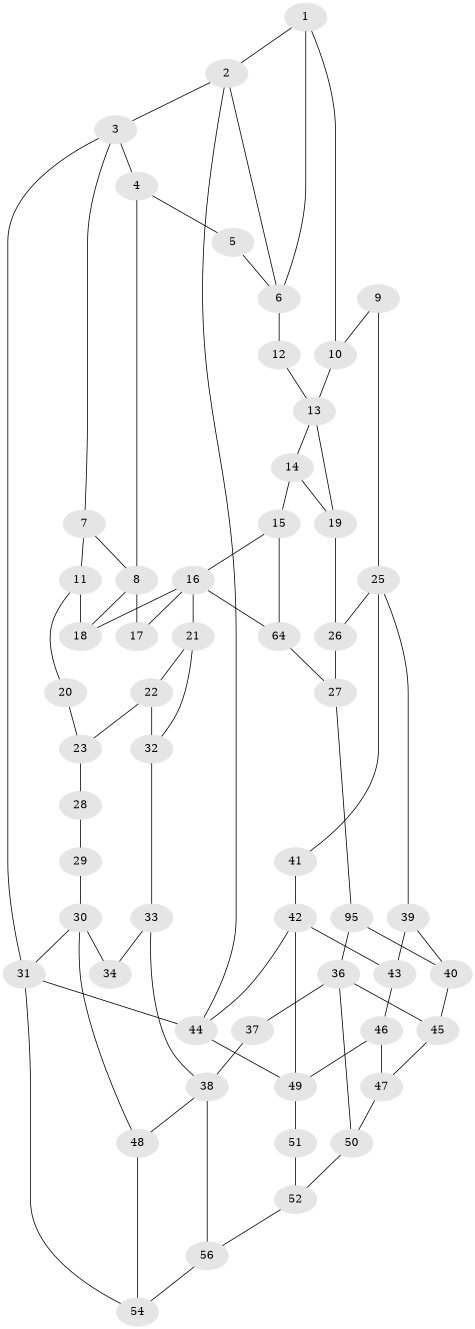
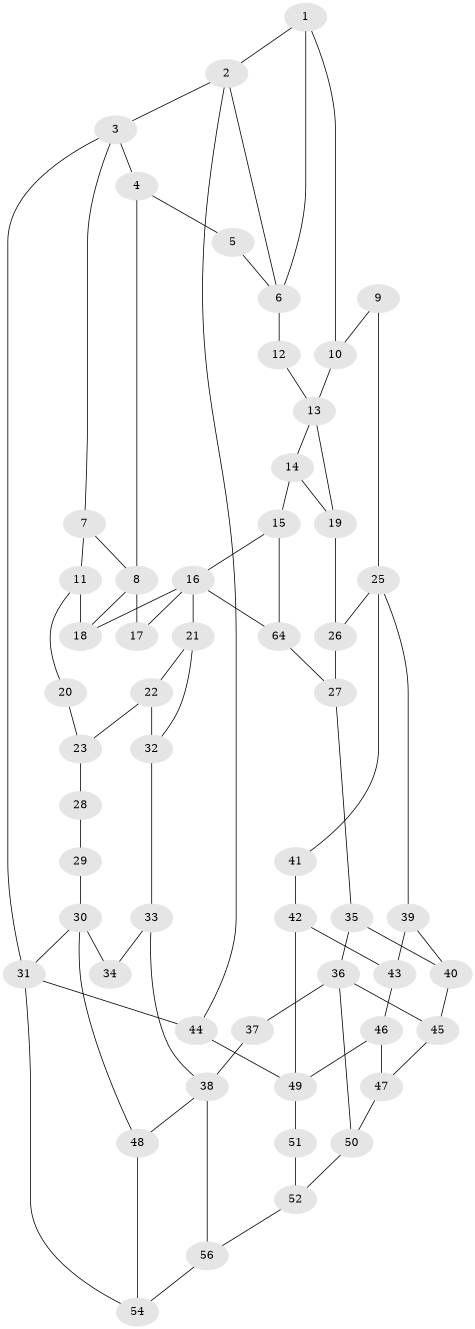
node "95": label "95" -> "35"
edge "42" -- "44": removed
